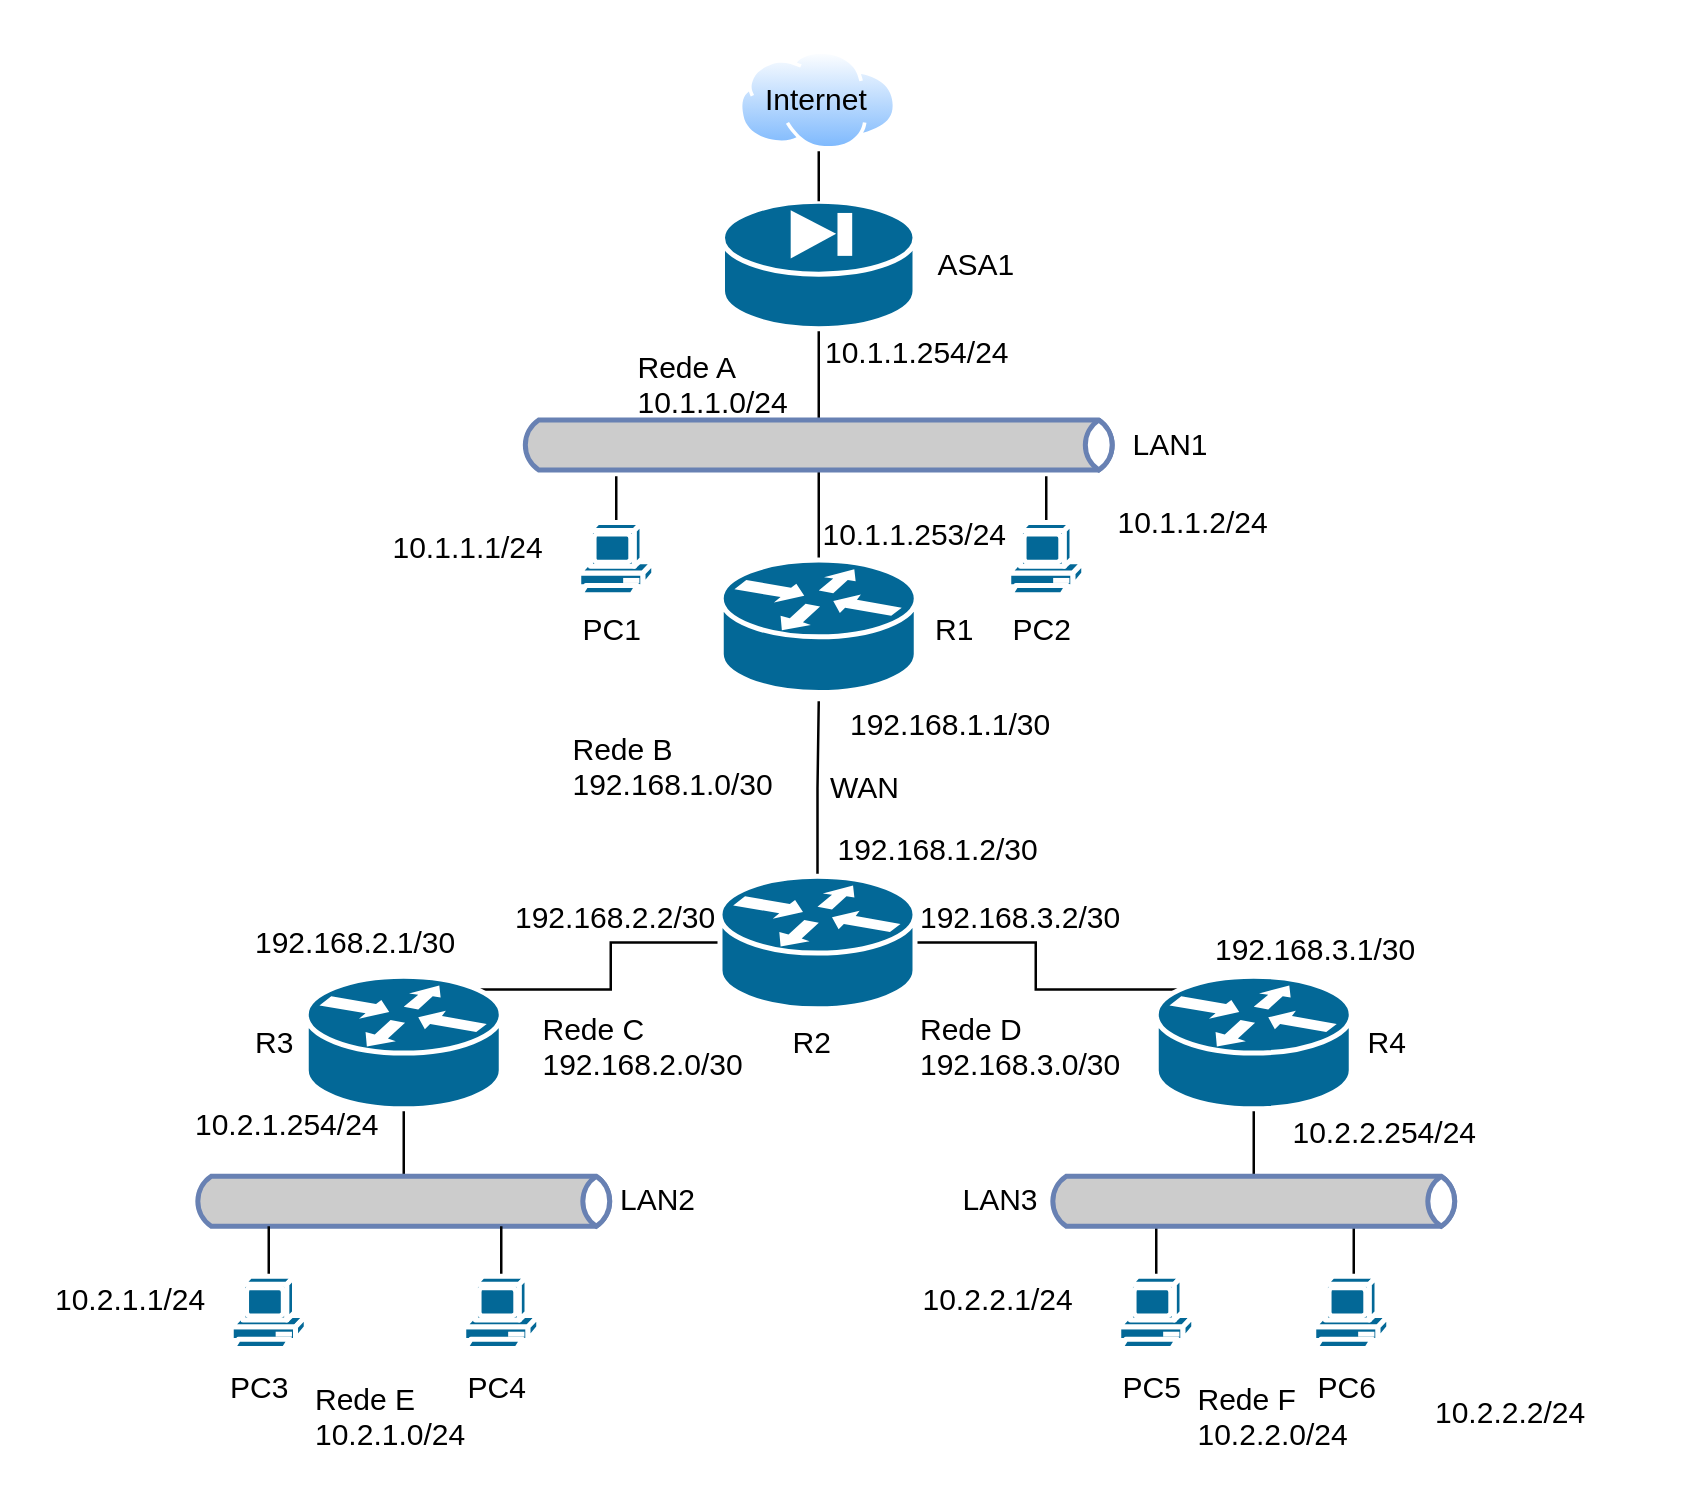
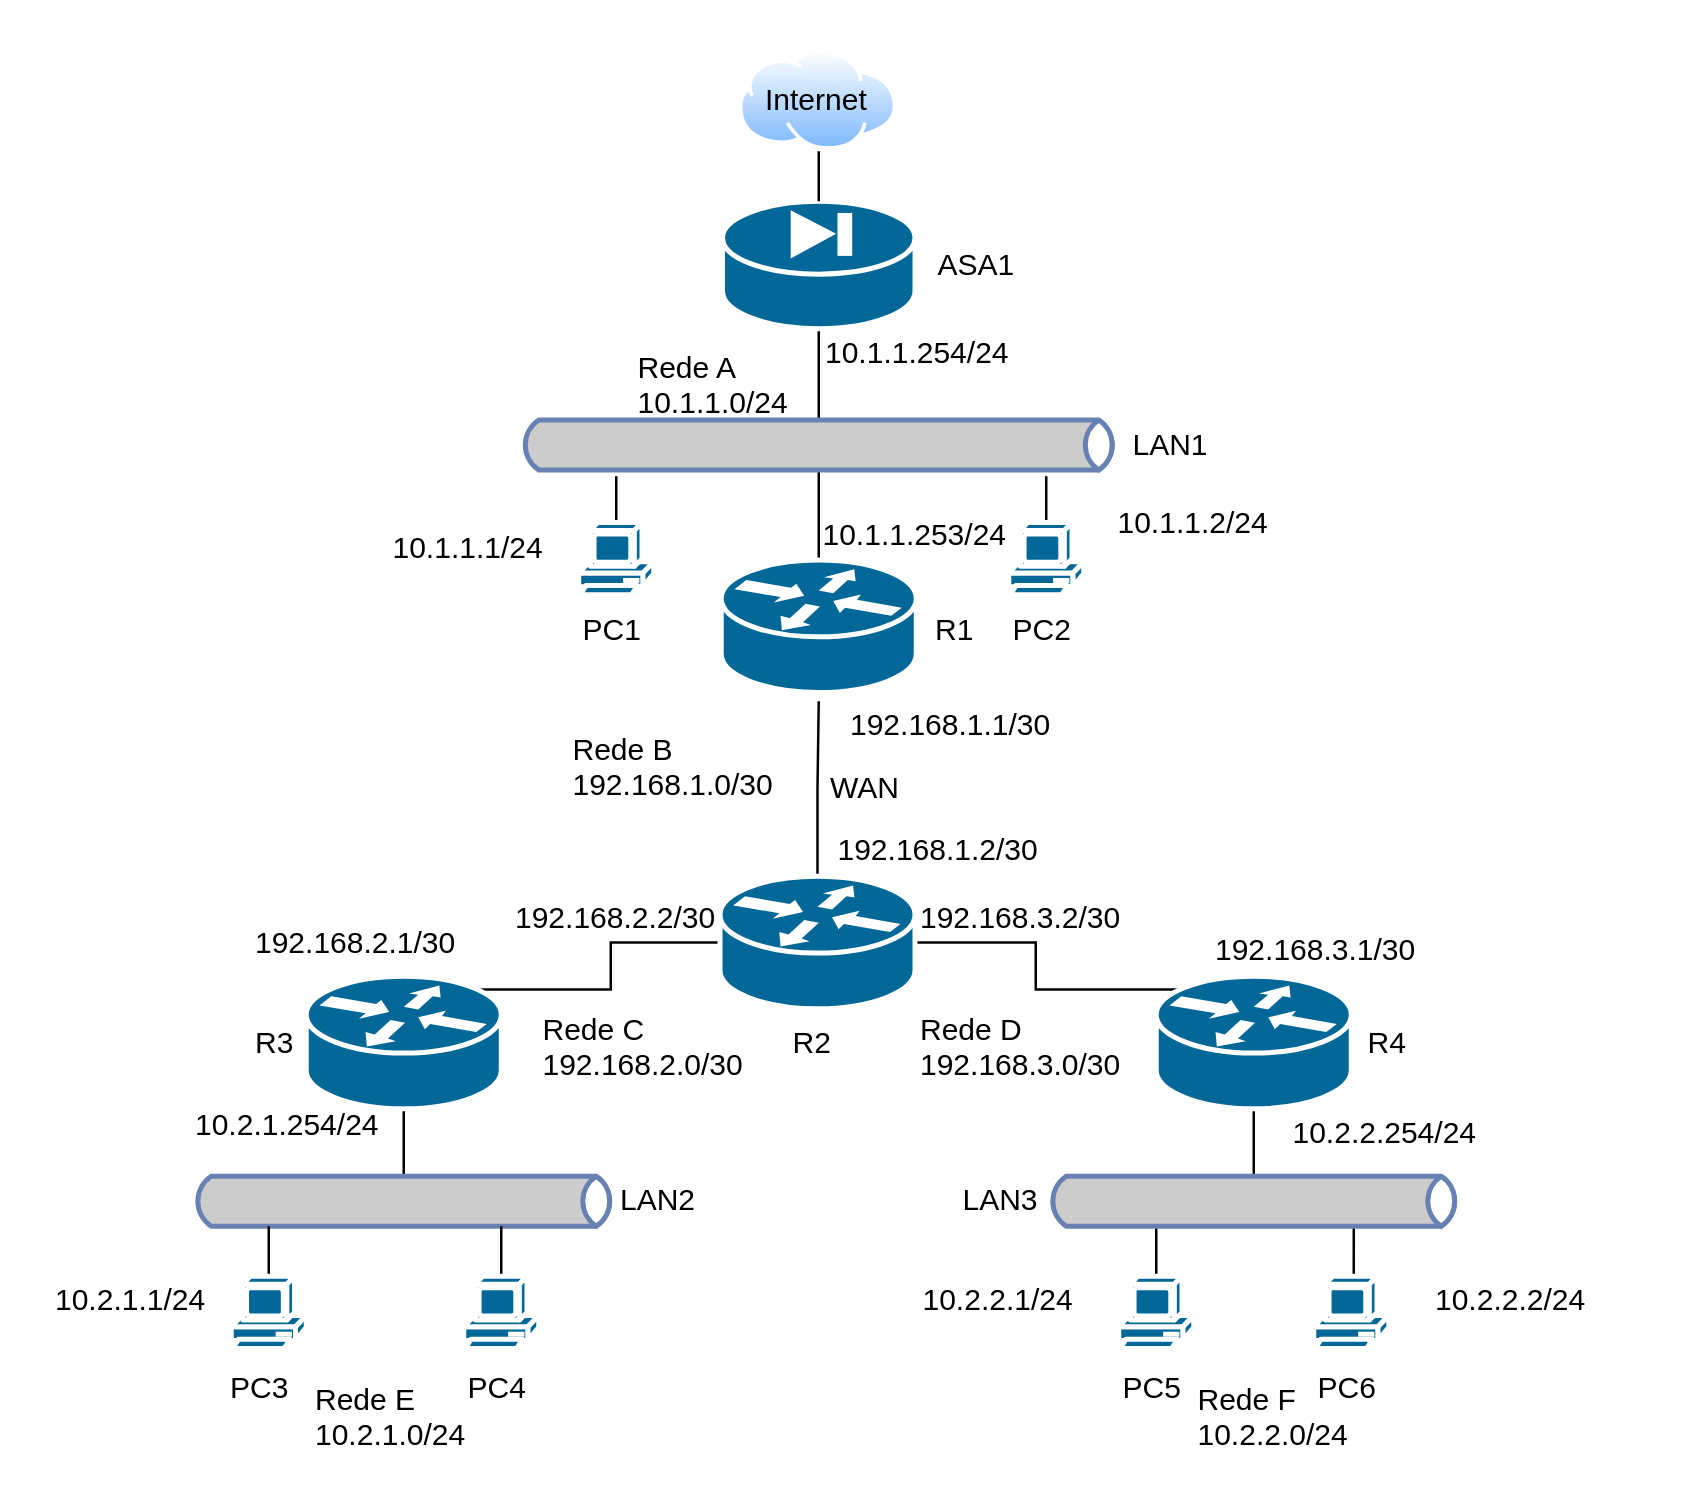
node "10.2.2.2/24": moved (1531, 1414) -> (1531, 1301)
